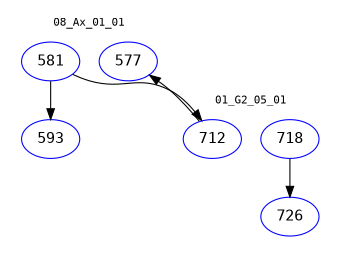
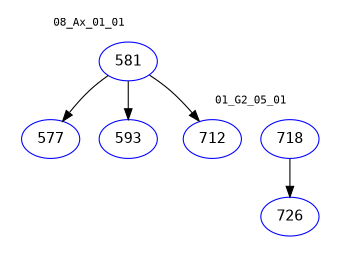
edge "712" -> "577": now "581" -> "577"
